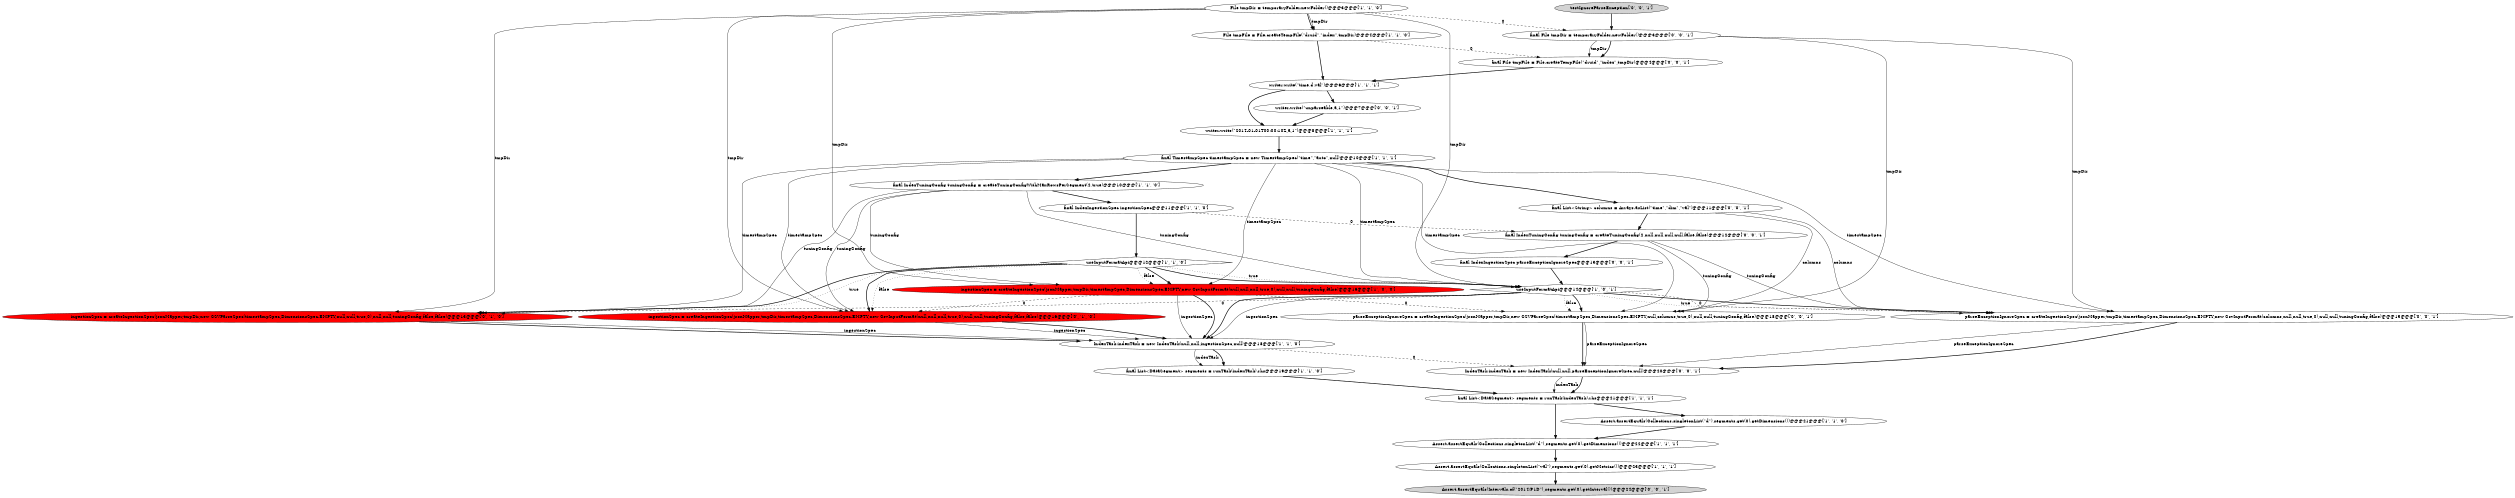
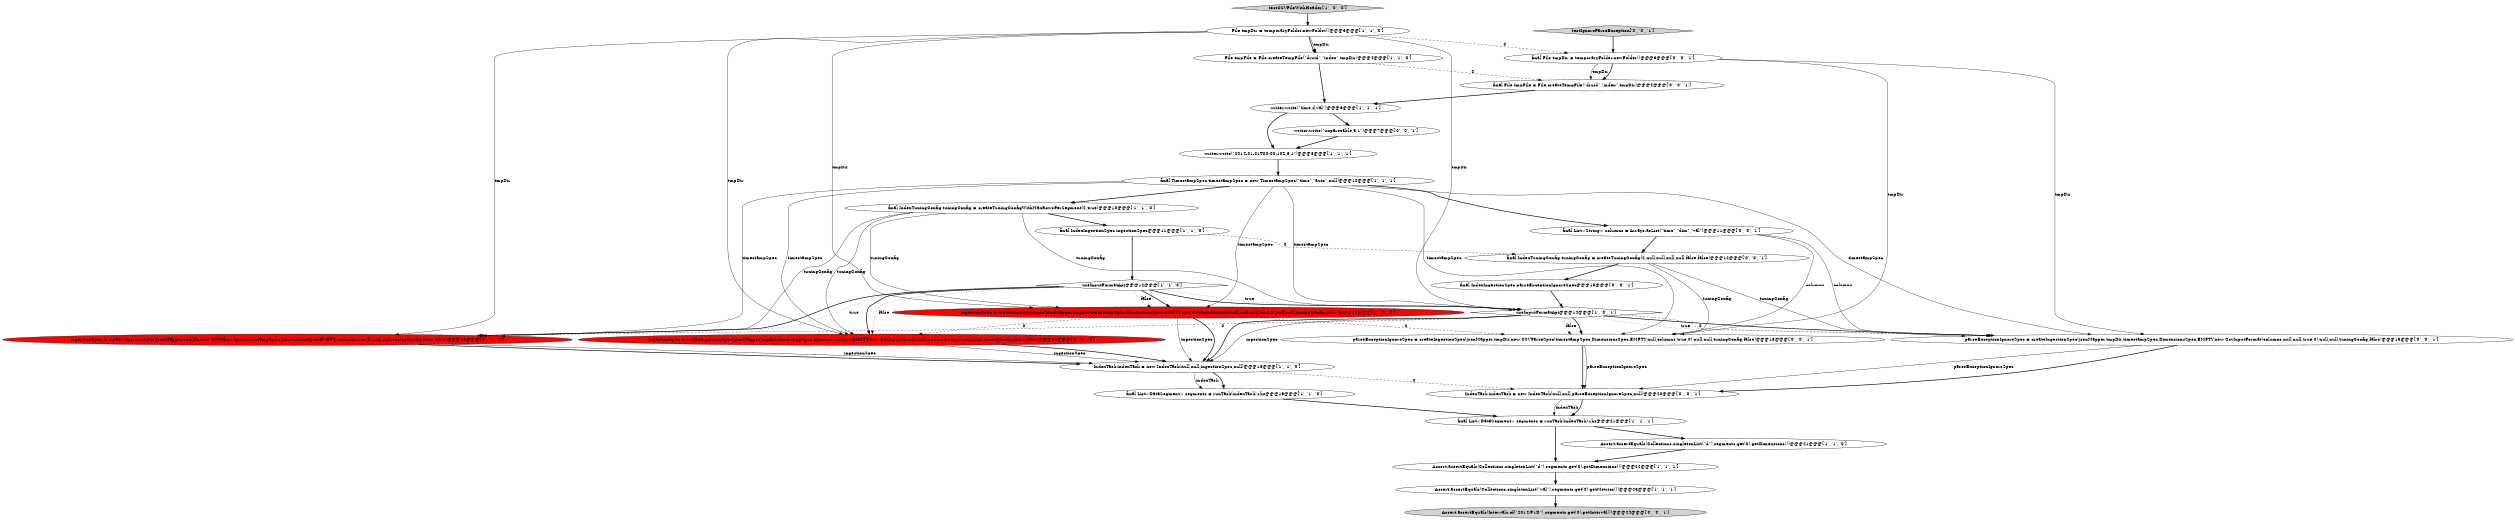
node "testCSVFileWithHeader['1', '0', '0']": added
node "testIgnoreParseException['0', '0', '1']": shape ellipse -> diamond
